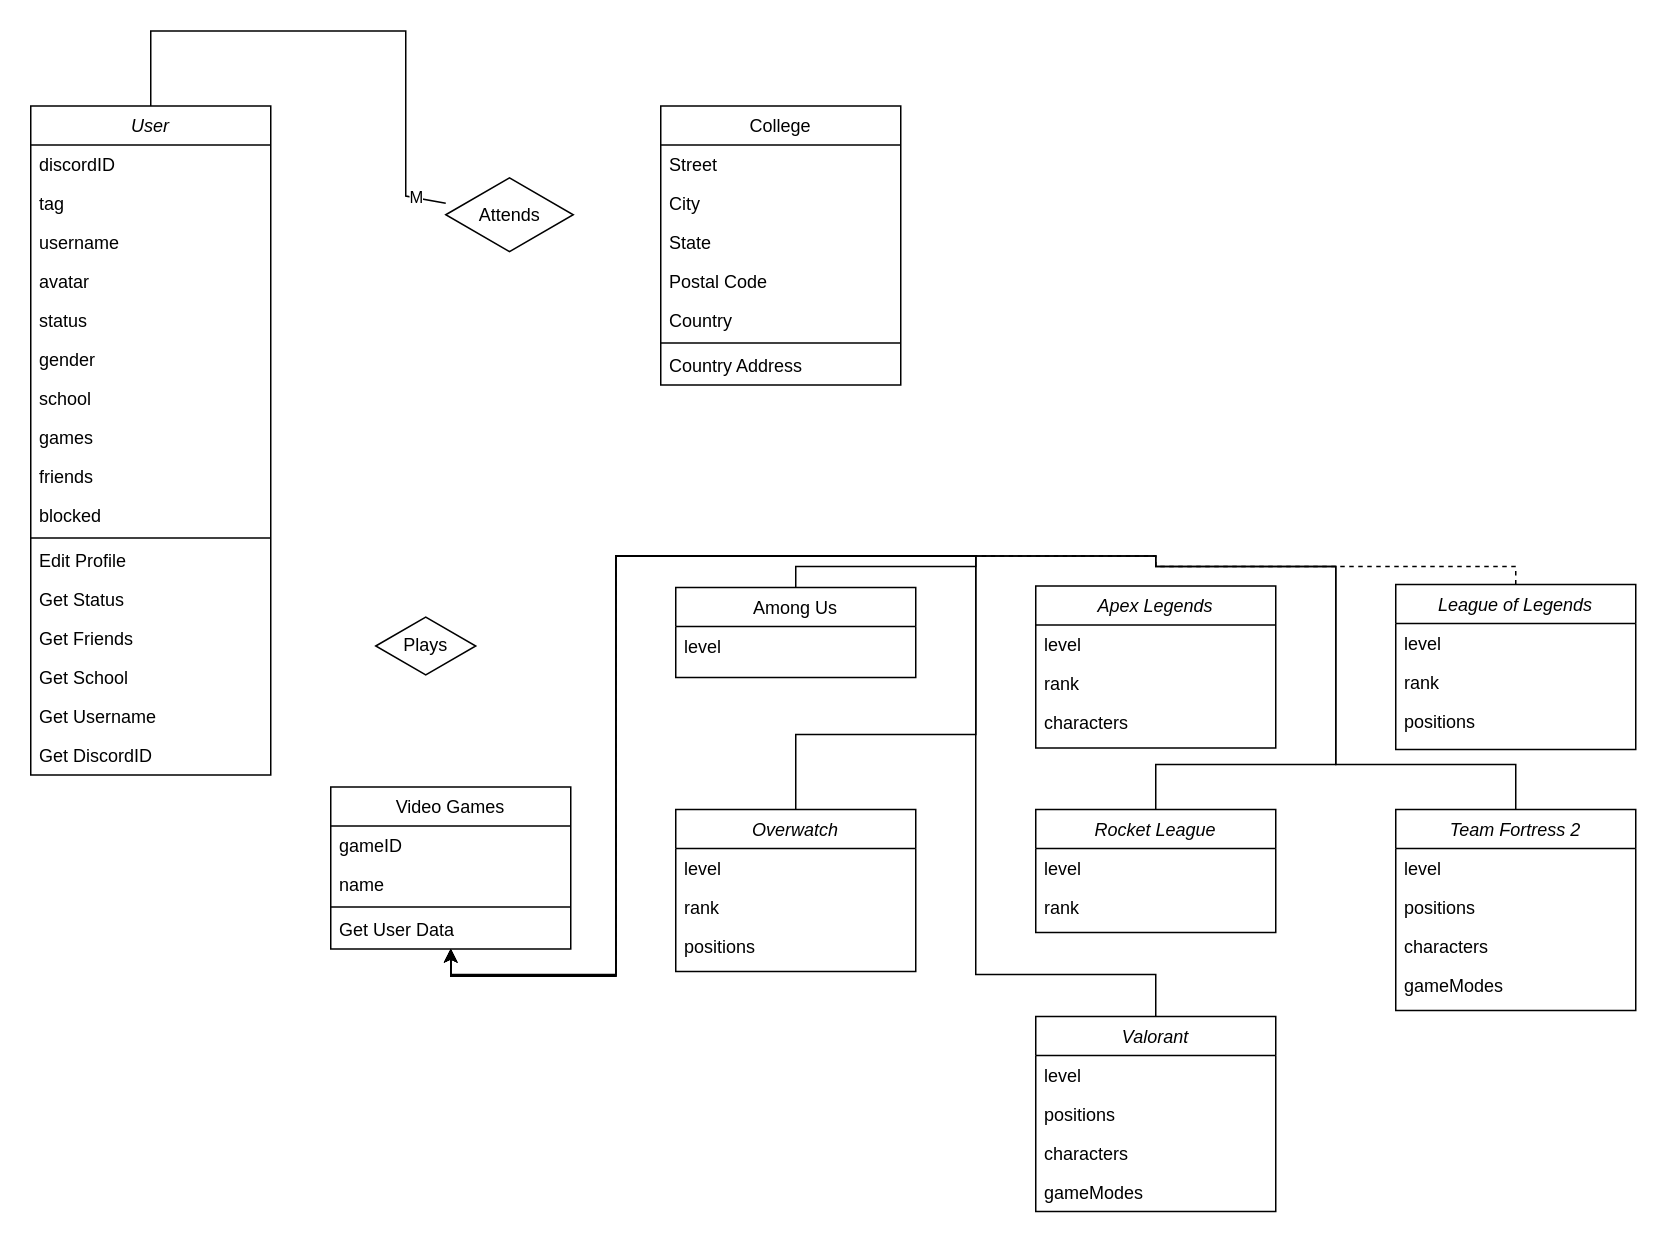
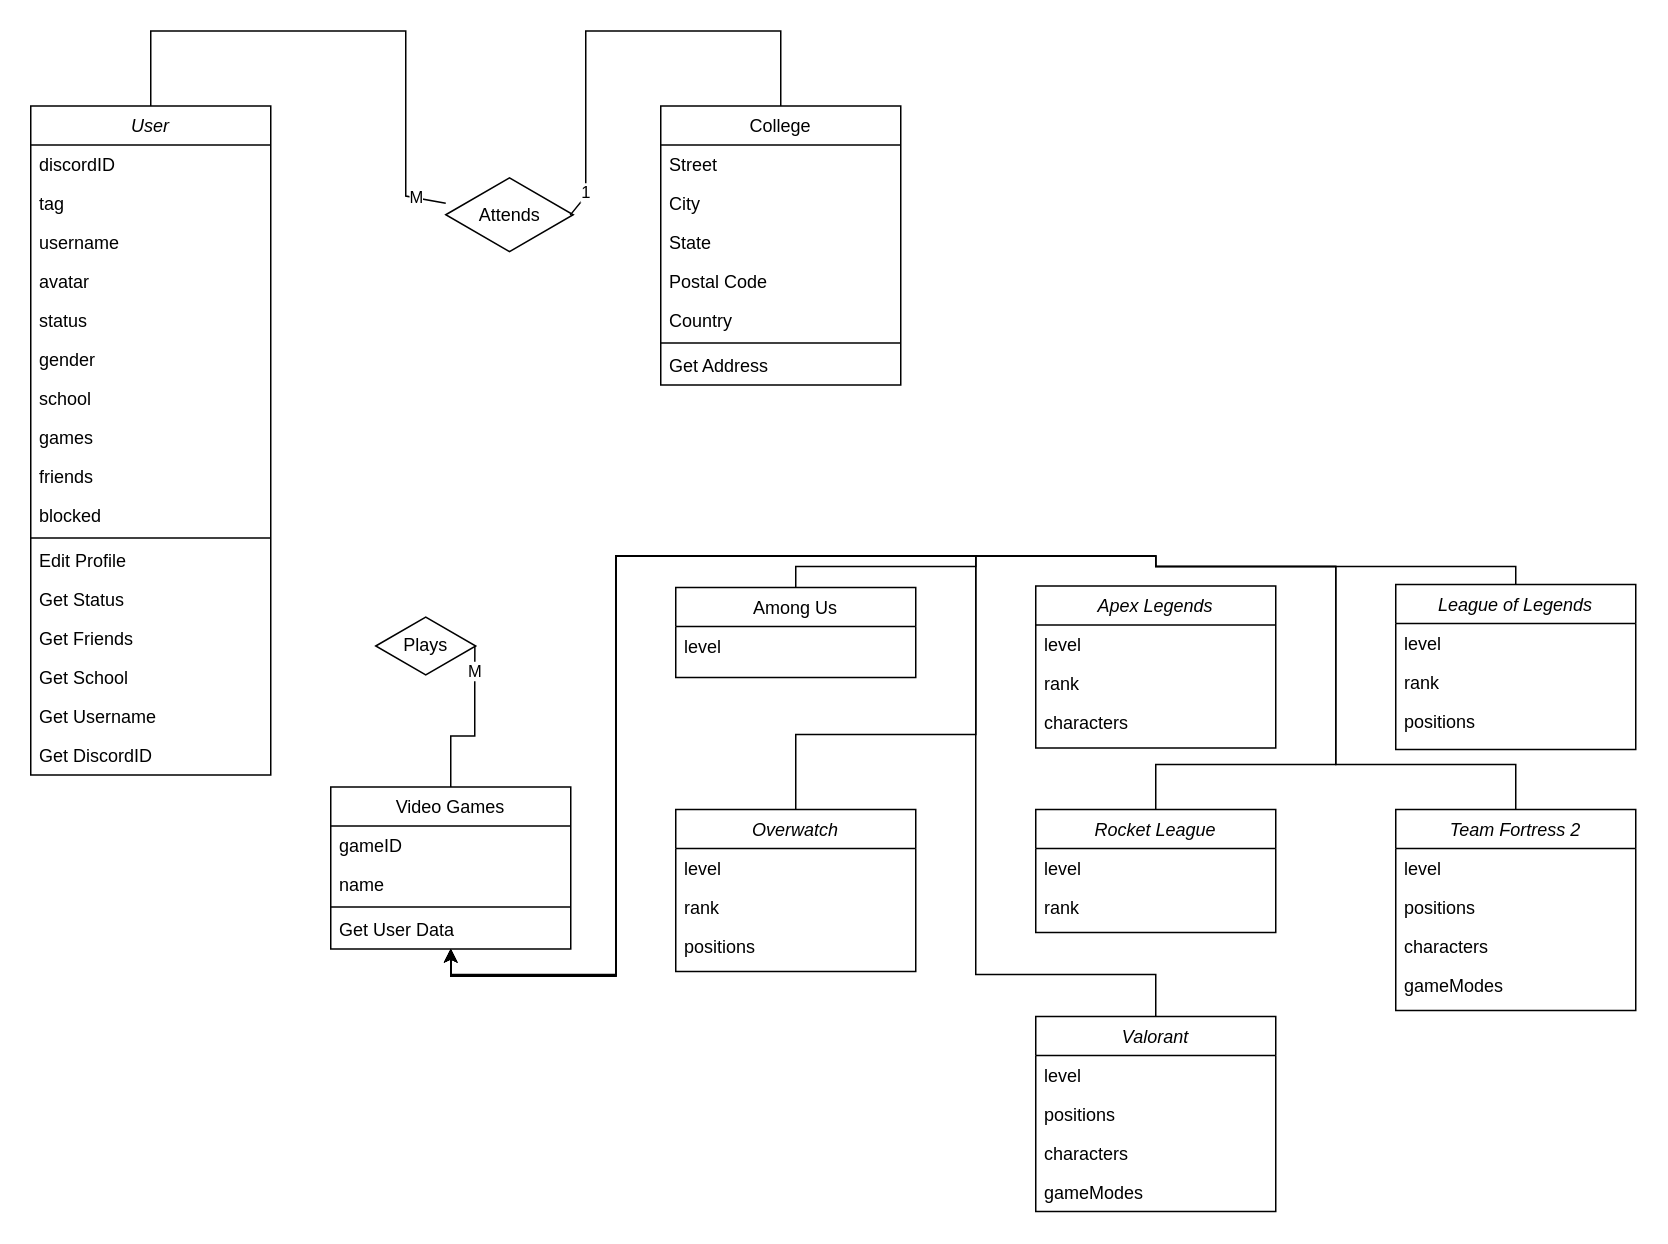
edge "Attends" -- "College": added, label "1"
node "Country Address": label "Country Address" -> "Get Address"
edge "League of Legends" -> "Video Games": style dashed -> solid
edge "Plays" -- "Video Games": added, label "M"
